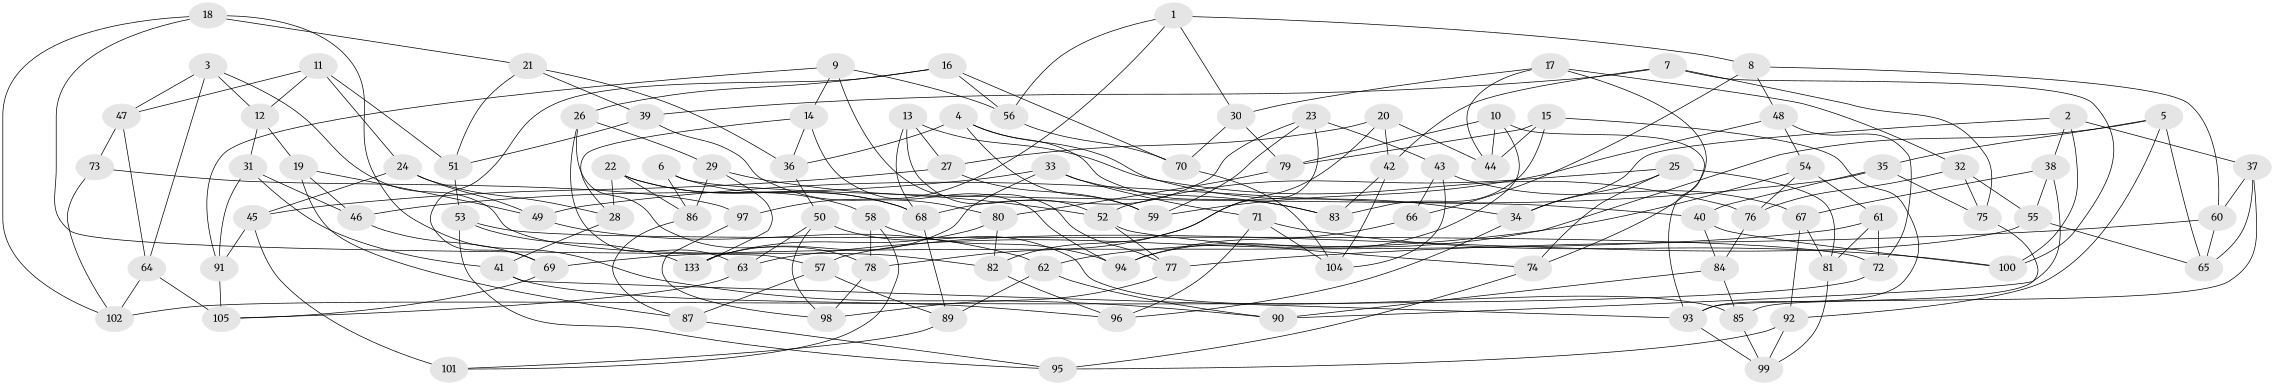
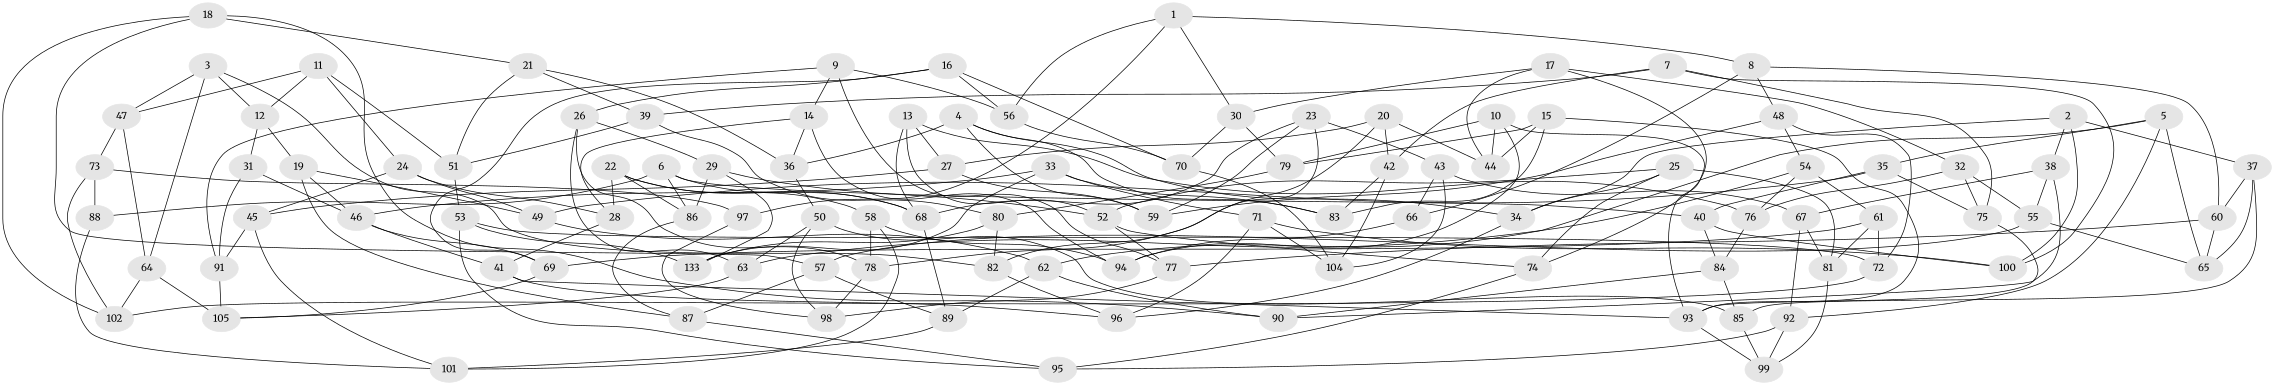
node "88": added
edge "31" -- "41": now "46" -- "41"
